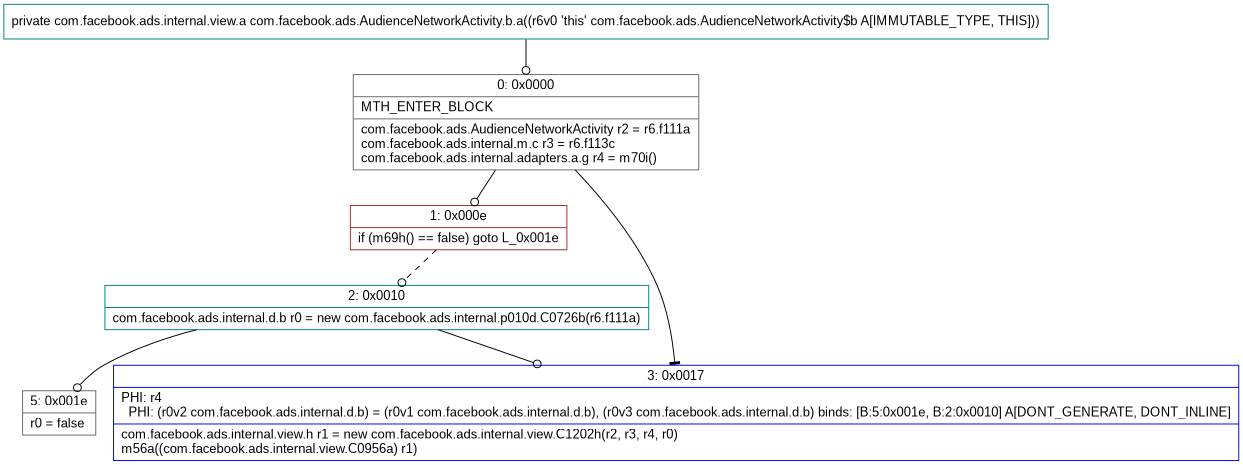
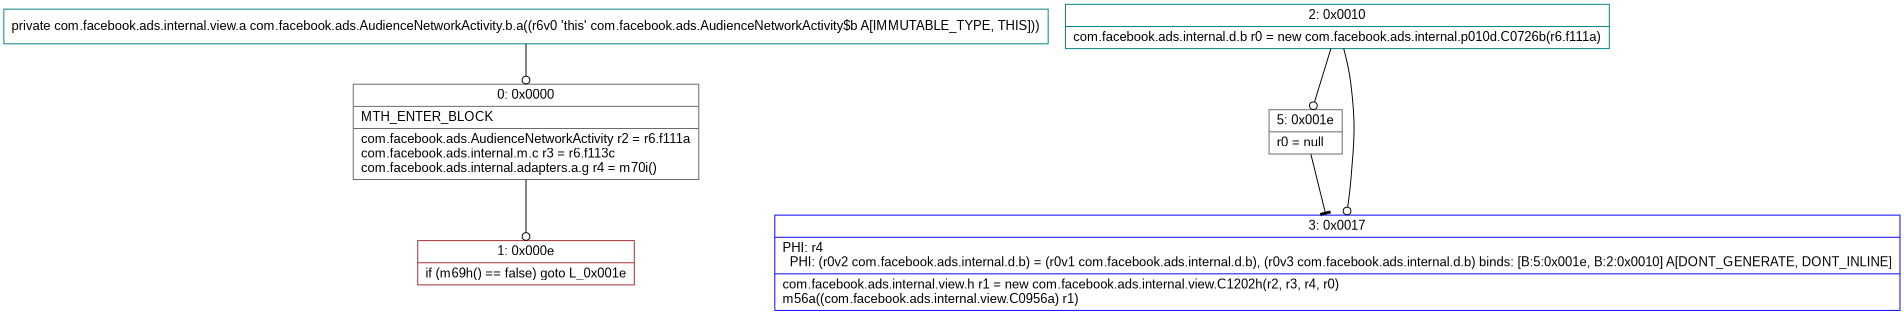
edge "0: 0x0000" -> "3: 0x0017": now "5: 0x001e" -> "3: 0x0017"
edge "1: 0x000e" -> "2: 0x0010": removed
node "5: 0x001e": text "r0 = false" -> "r0 = null"
